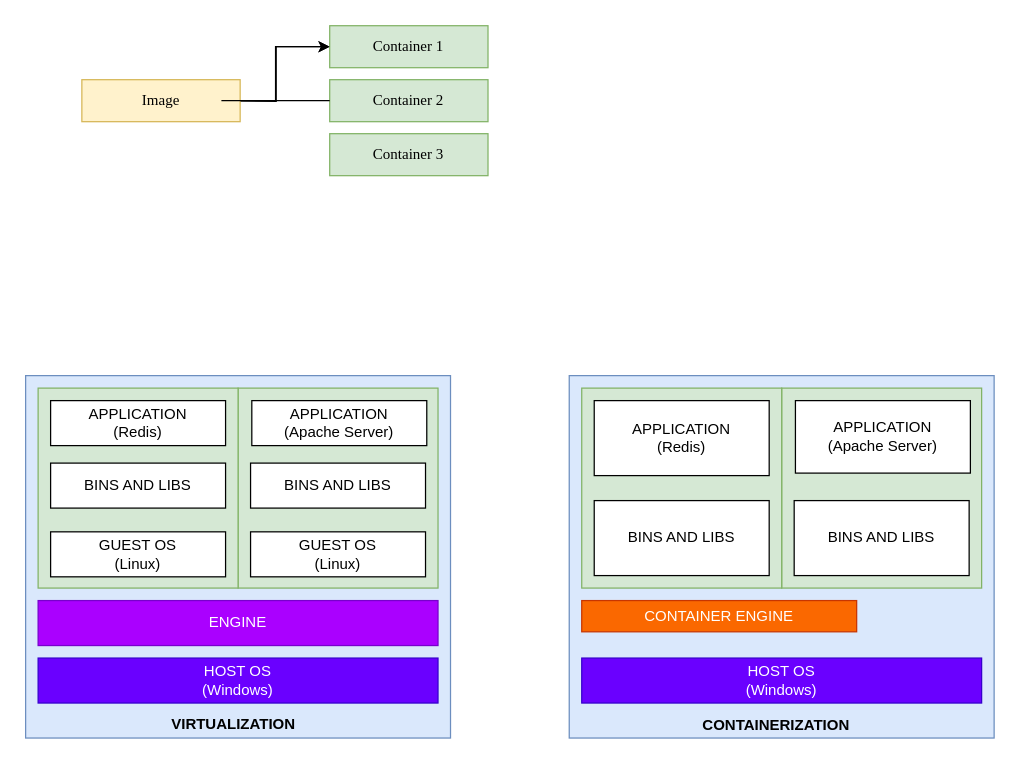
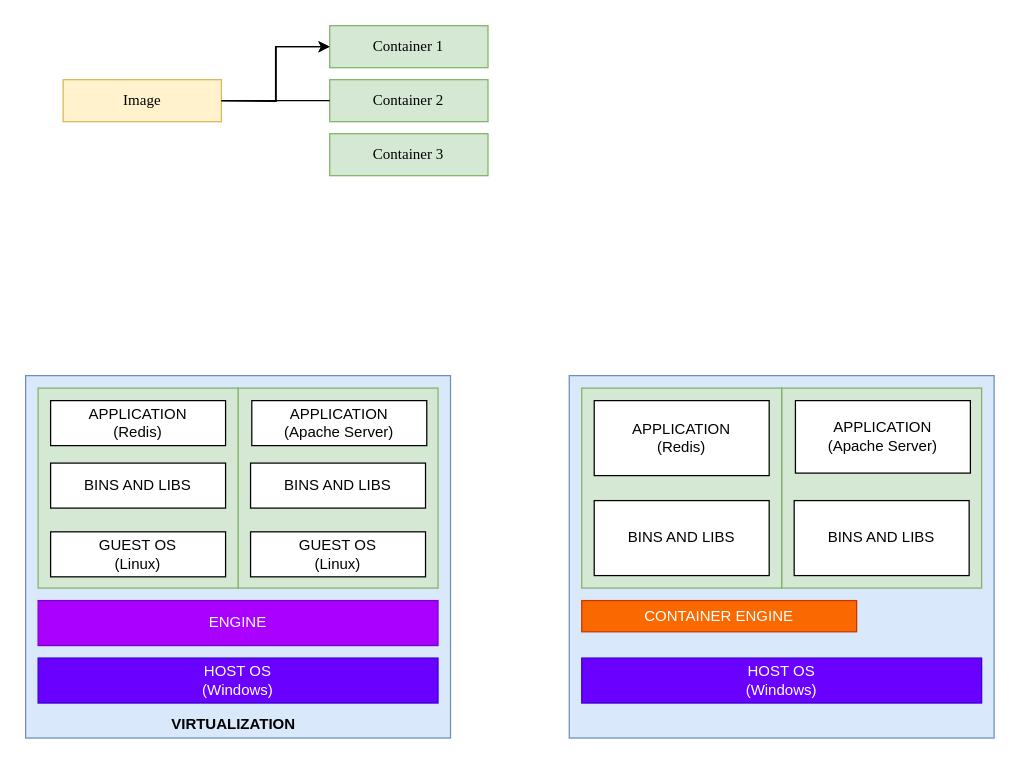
node "Image": moved (161, 101) -> (142, 101)
node "CONTAINERIZATION": removed
